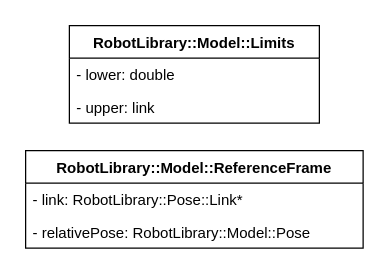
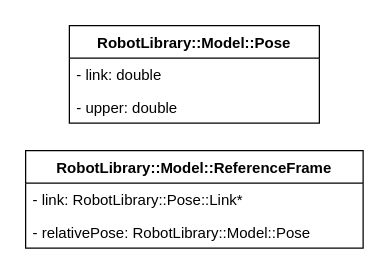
node "RobotLibrary::Model::Limits": label "RobotLibrary::Model::Limits" -> "RobotLibrary::Model::Pose"
node "- lower: double": label "- lower: double" -> "- link: double"
node "- upper: link": label "- upper: link" -> "- upper: double"
